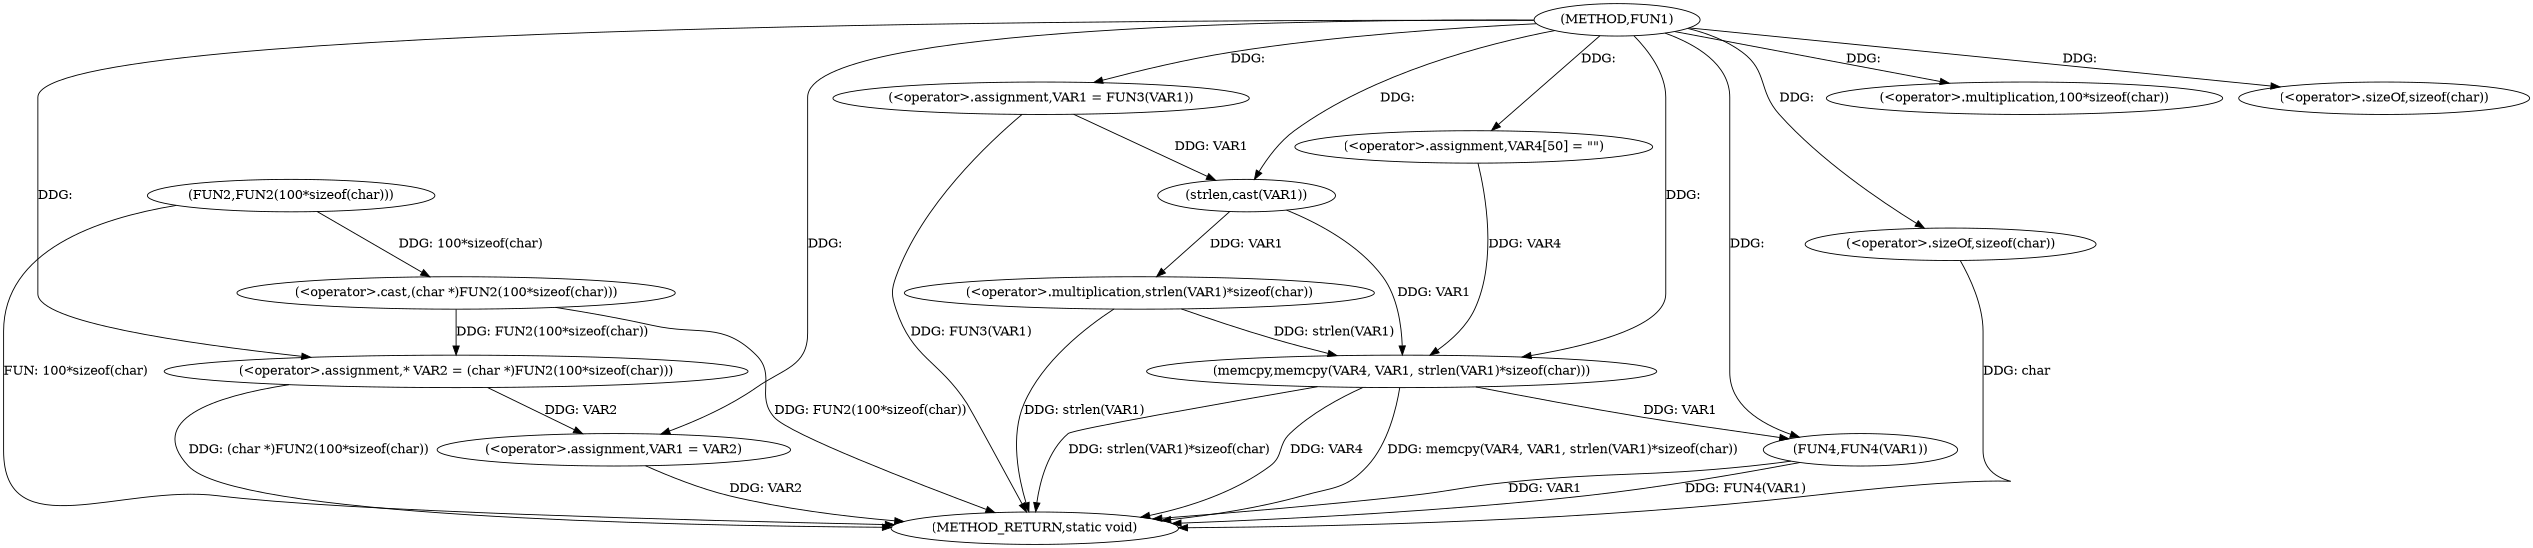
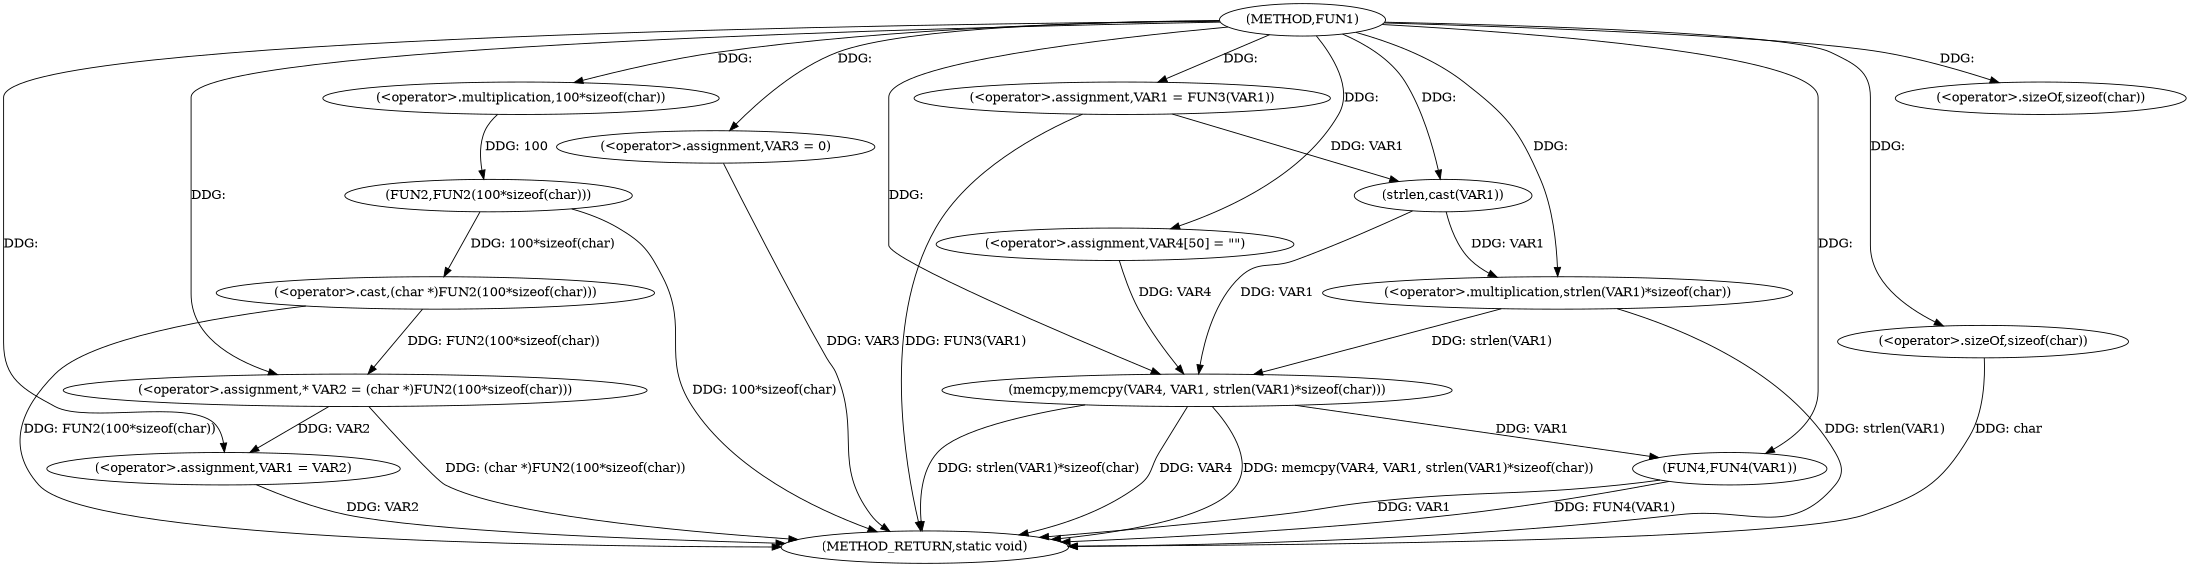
edge "(METHOD,FUN1)" -> "(<operator>.multiplication,strlen(VAR1)*sizeof(char))": added, label "DDG:"
edge "(<operator>.multiplication,100*sizeof(char))" -> "(FUN2,FUN2(100*sizeof(char)))": added, label "DDG: 100"
node "(<operator>.assignment,VAR3 = 0)": added
edge "(FUN2,FUN2(100*sizeof(char)))" -> "(METHOD_RETURN,static void)": label "FUN: 100*sizeof(char)" -> "DDG: 100*sizeof(char)"
